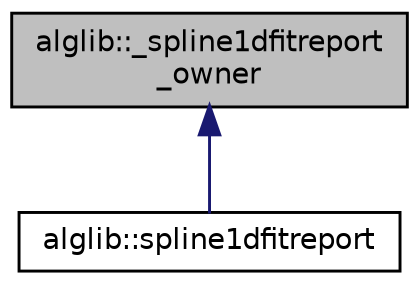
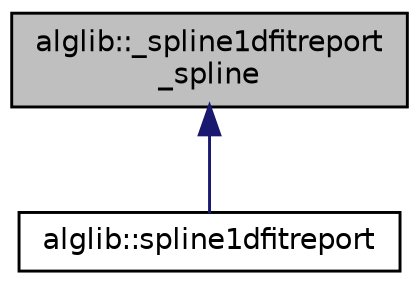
node "alglib::_spline1dfitreport _owner": label "alglib::_spline1dfitreport _owner" -> "alglib::_spline1dfitreport _spline"
